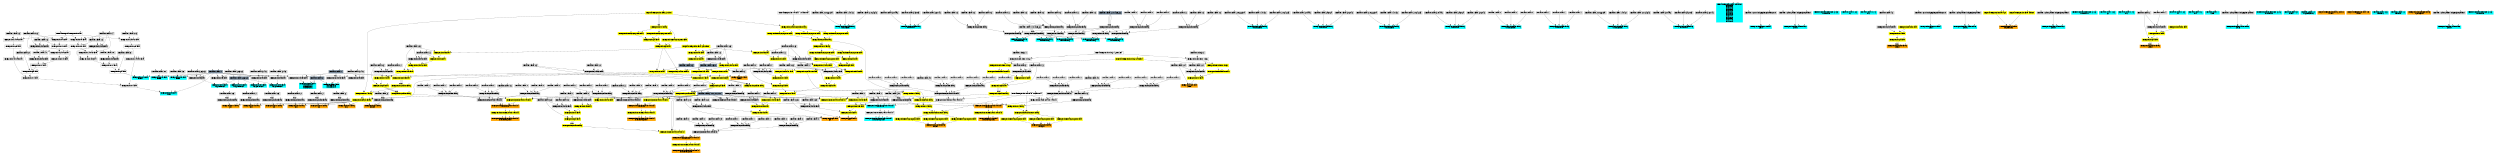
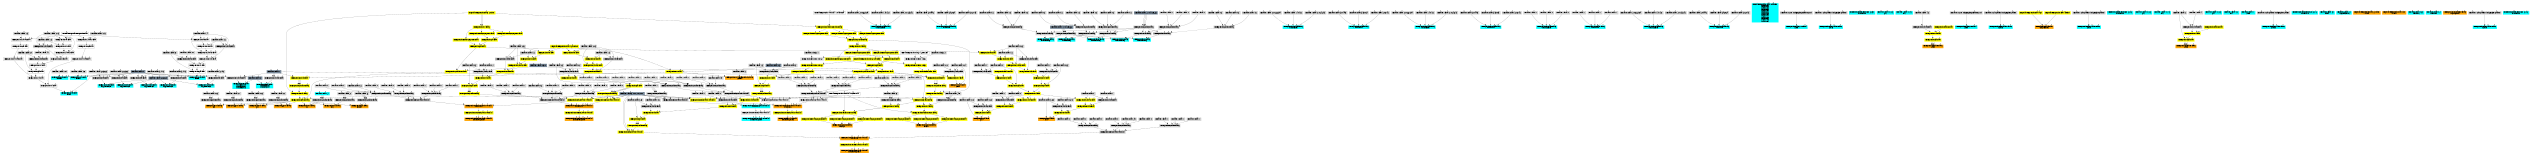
node "VFXValue`1 Float (1,701412E+38)": fillcolor lightgray -> lightslategray
node "VFXExpressionMul Float Scale_a": label "VFXExpressionMul Float Scale_a" -> "VFXExpressionMul VFXExpressionSubtract Scale_a"
node "VFXExpressionMin Float arcSphere_arc_c": added
node "VFXValue`1 Float (-1)": fillcolor lightgray -> cyan
